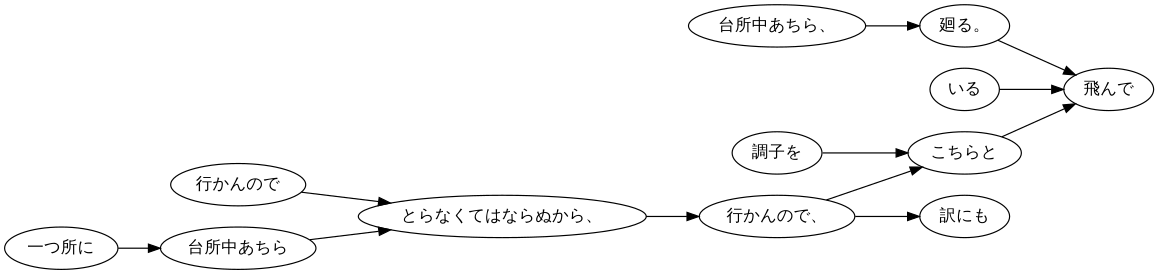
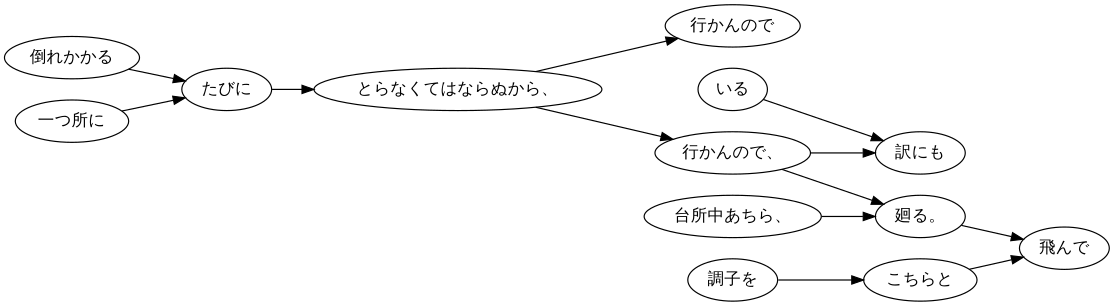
node "倒れかかる": added
edge "いる" -> "飛んで": now "いる" -> "訳にも"
edge "行かんので、" -> "こちらと": now "行かんので、" -> "廻る。"
edge "行かんので" -> "とらなくてはならぬから、": reversed
node "台所中あちら": label "台所中あちら" -> "たびに"
